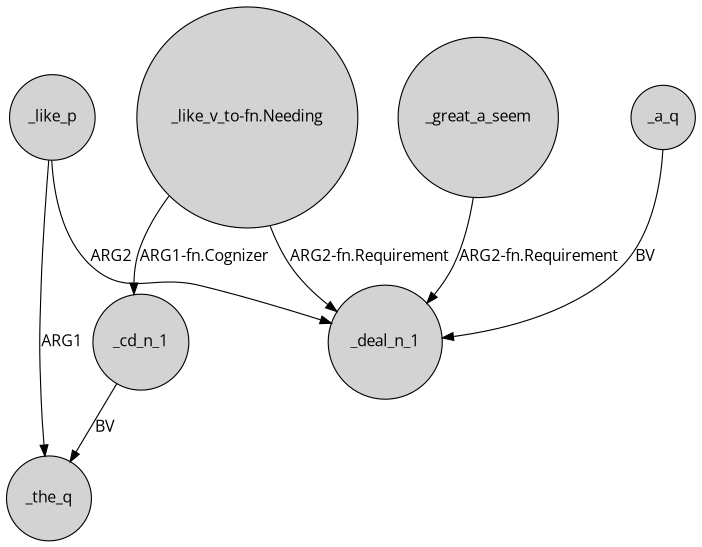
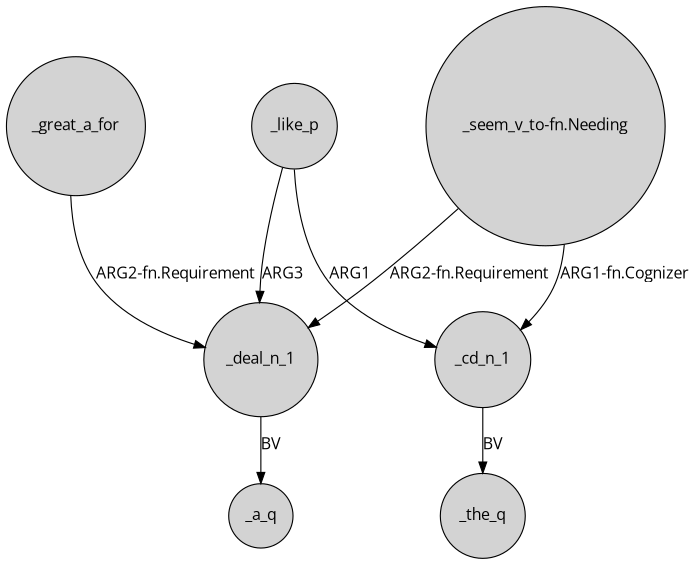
node "_like_v_to-fn.Needing": label "_like_v_to-fn.Needing" -> "_seem_v_to-fn.Needing"
node "_great_a_seem": label "_great_a_seem" -> "_great_a_for"
edge "_like_p" -> "_deal_n_1": label "ARG2" -> "ARG3"
edge "_a_q" -> "_deal_n_1": reversed
edge "_like_p" -> "_the_q": now "_like_p" -> "_cd_n_1"
